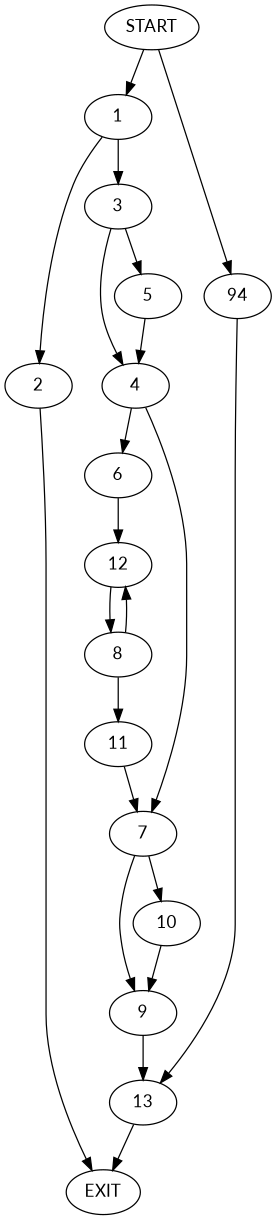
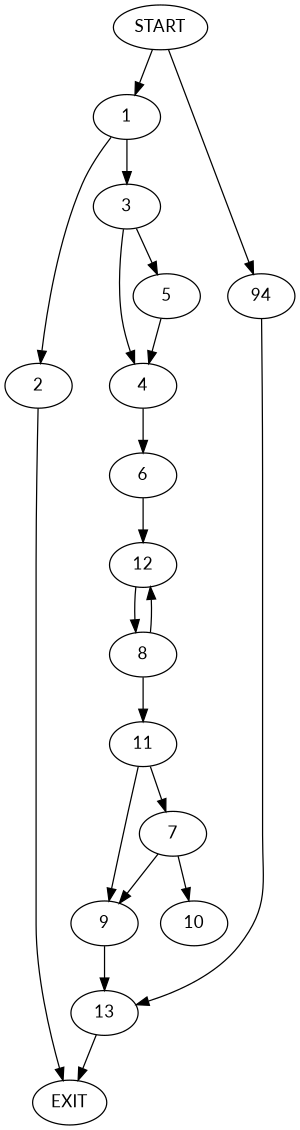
edge "4" -> "7": removed
edge "10" -> "9": now "11" -> "9"
